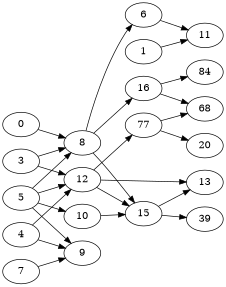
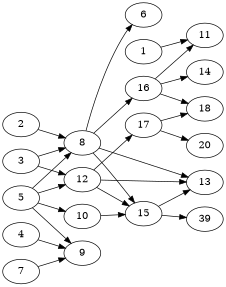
edge "6" -> "11": now "16" -> "11"
node "84": label "84" -> "14"
node "68": label "68" -> "18"
node "0": label "0" -> "2"
node "77": label "77" -> "17"
edge "8" -> "13": added
edge "4" -> "12": removed
